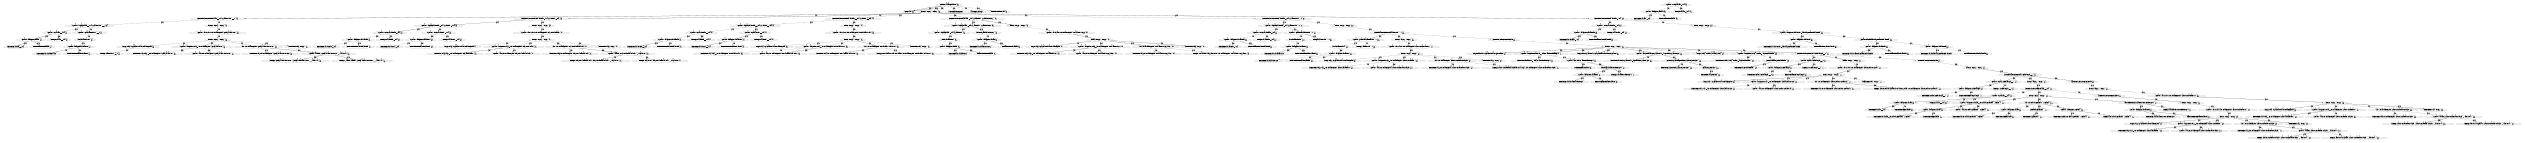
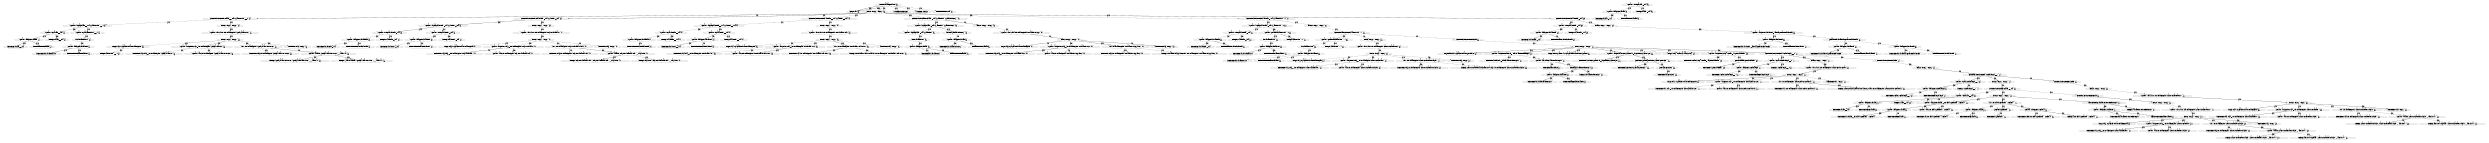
node "(IDENTIFIER,this,destFile == null)": removed
